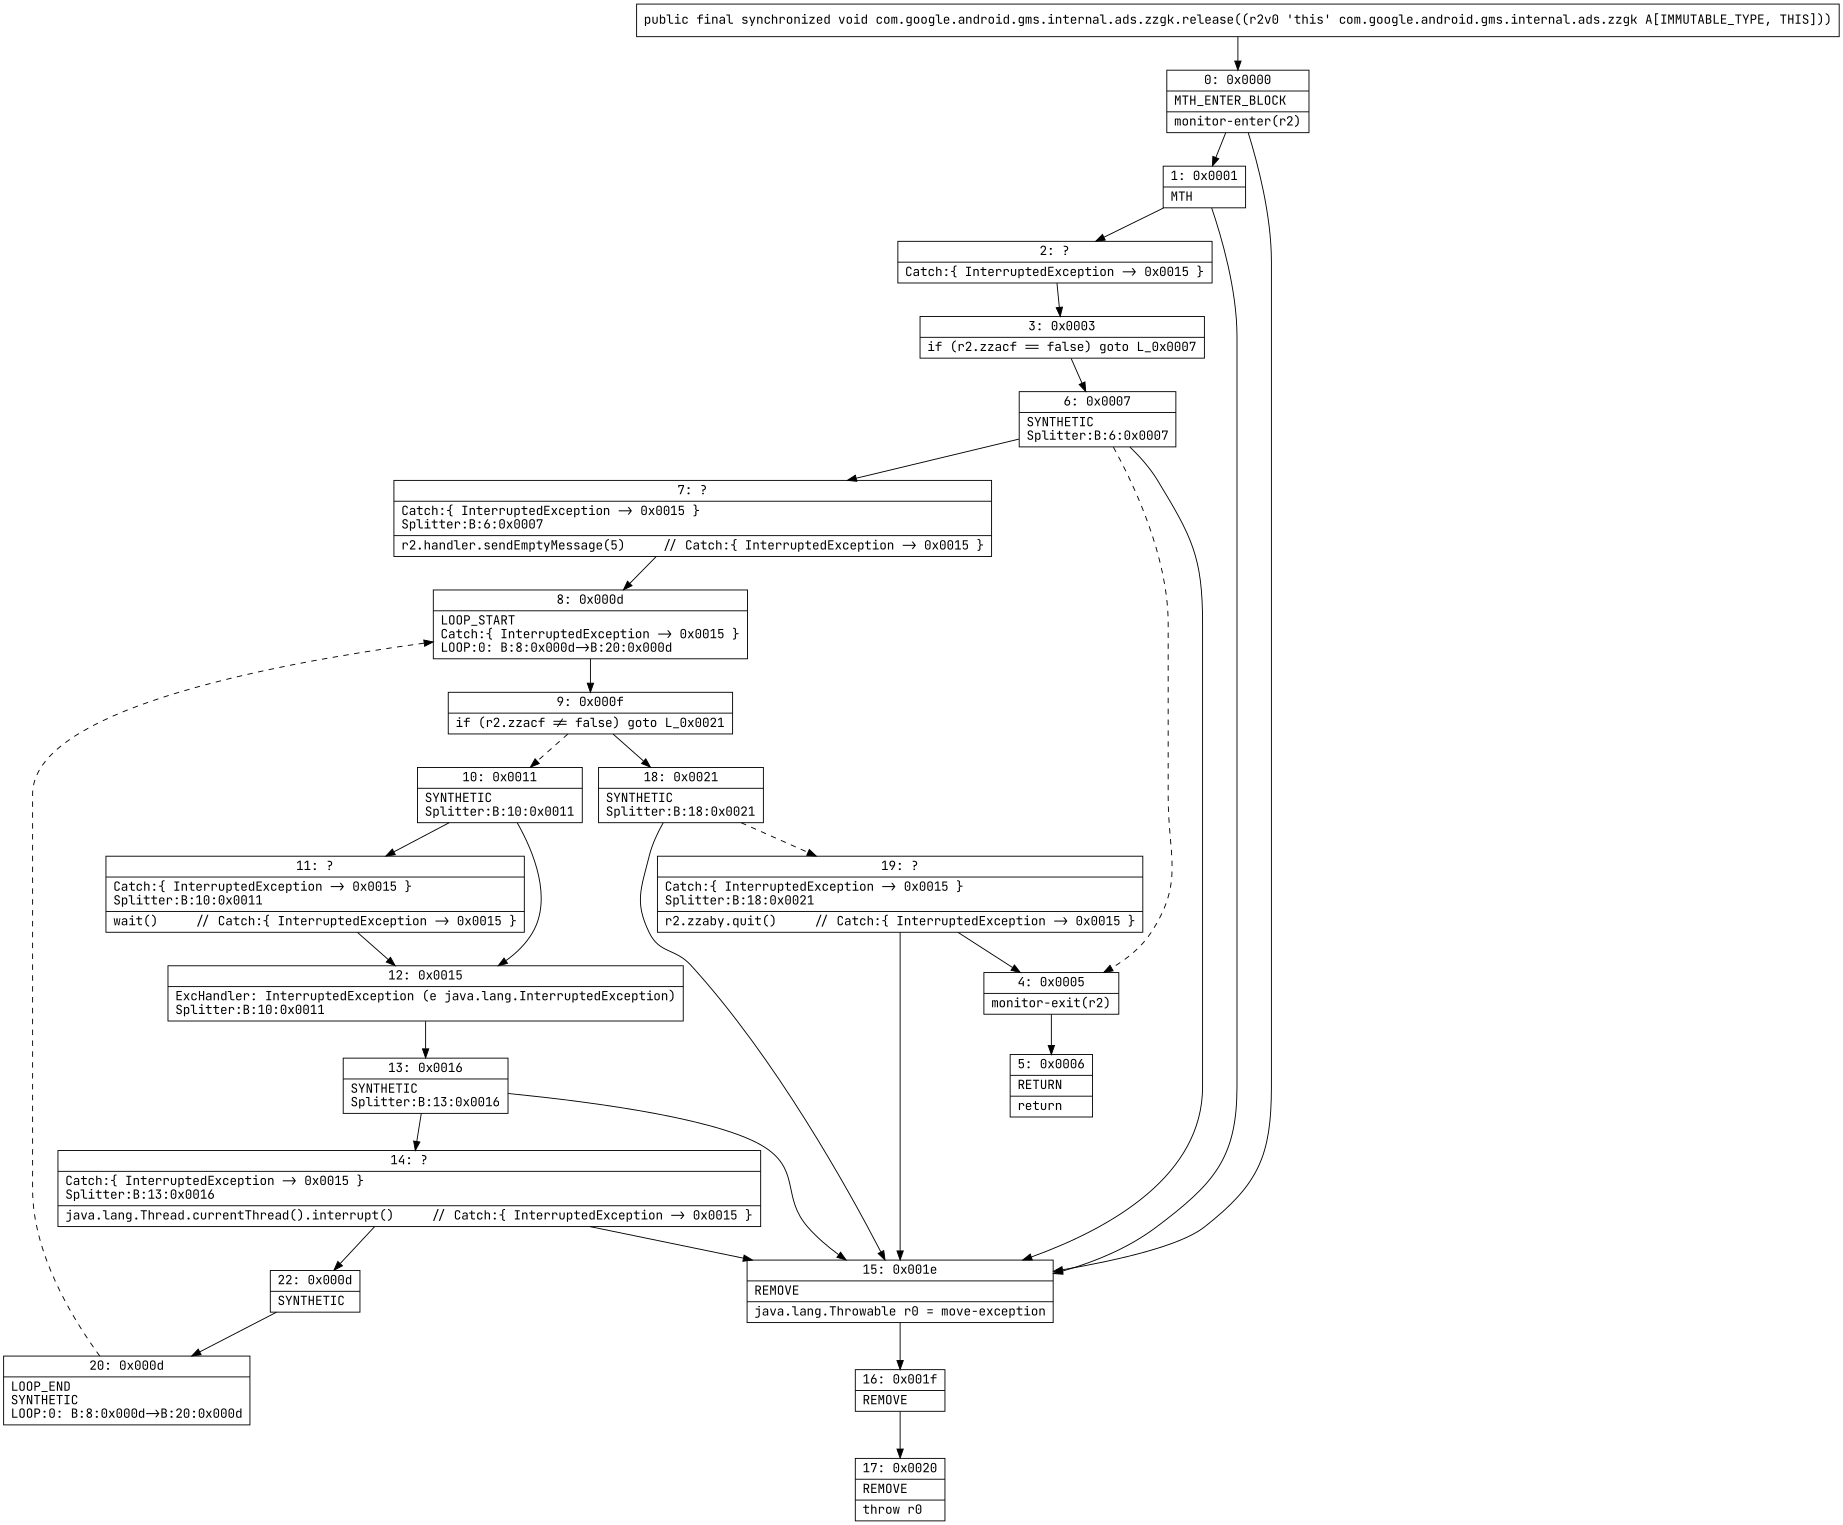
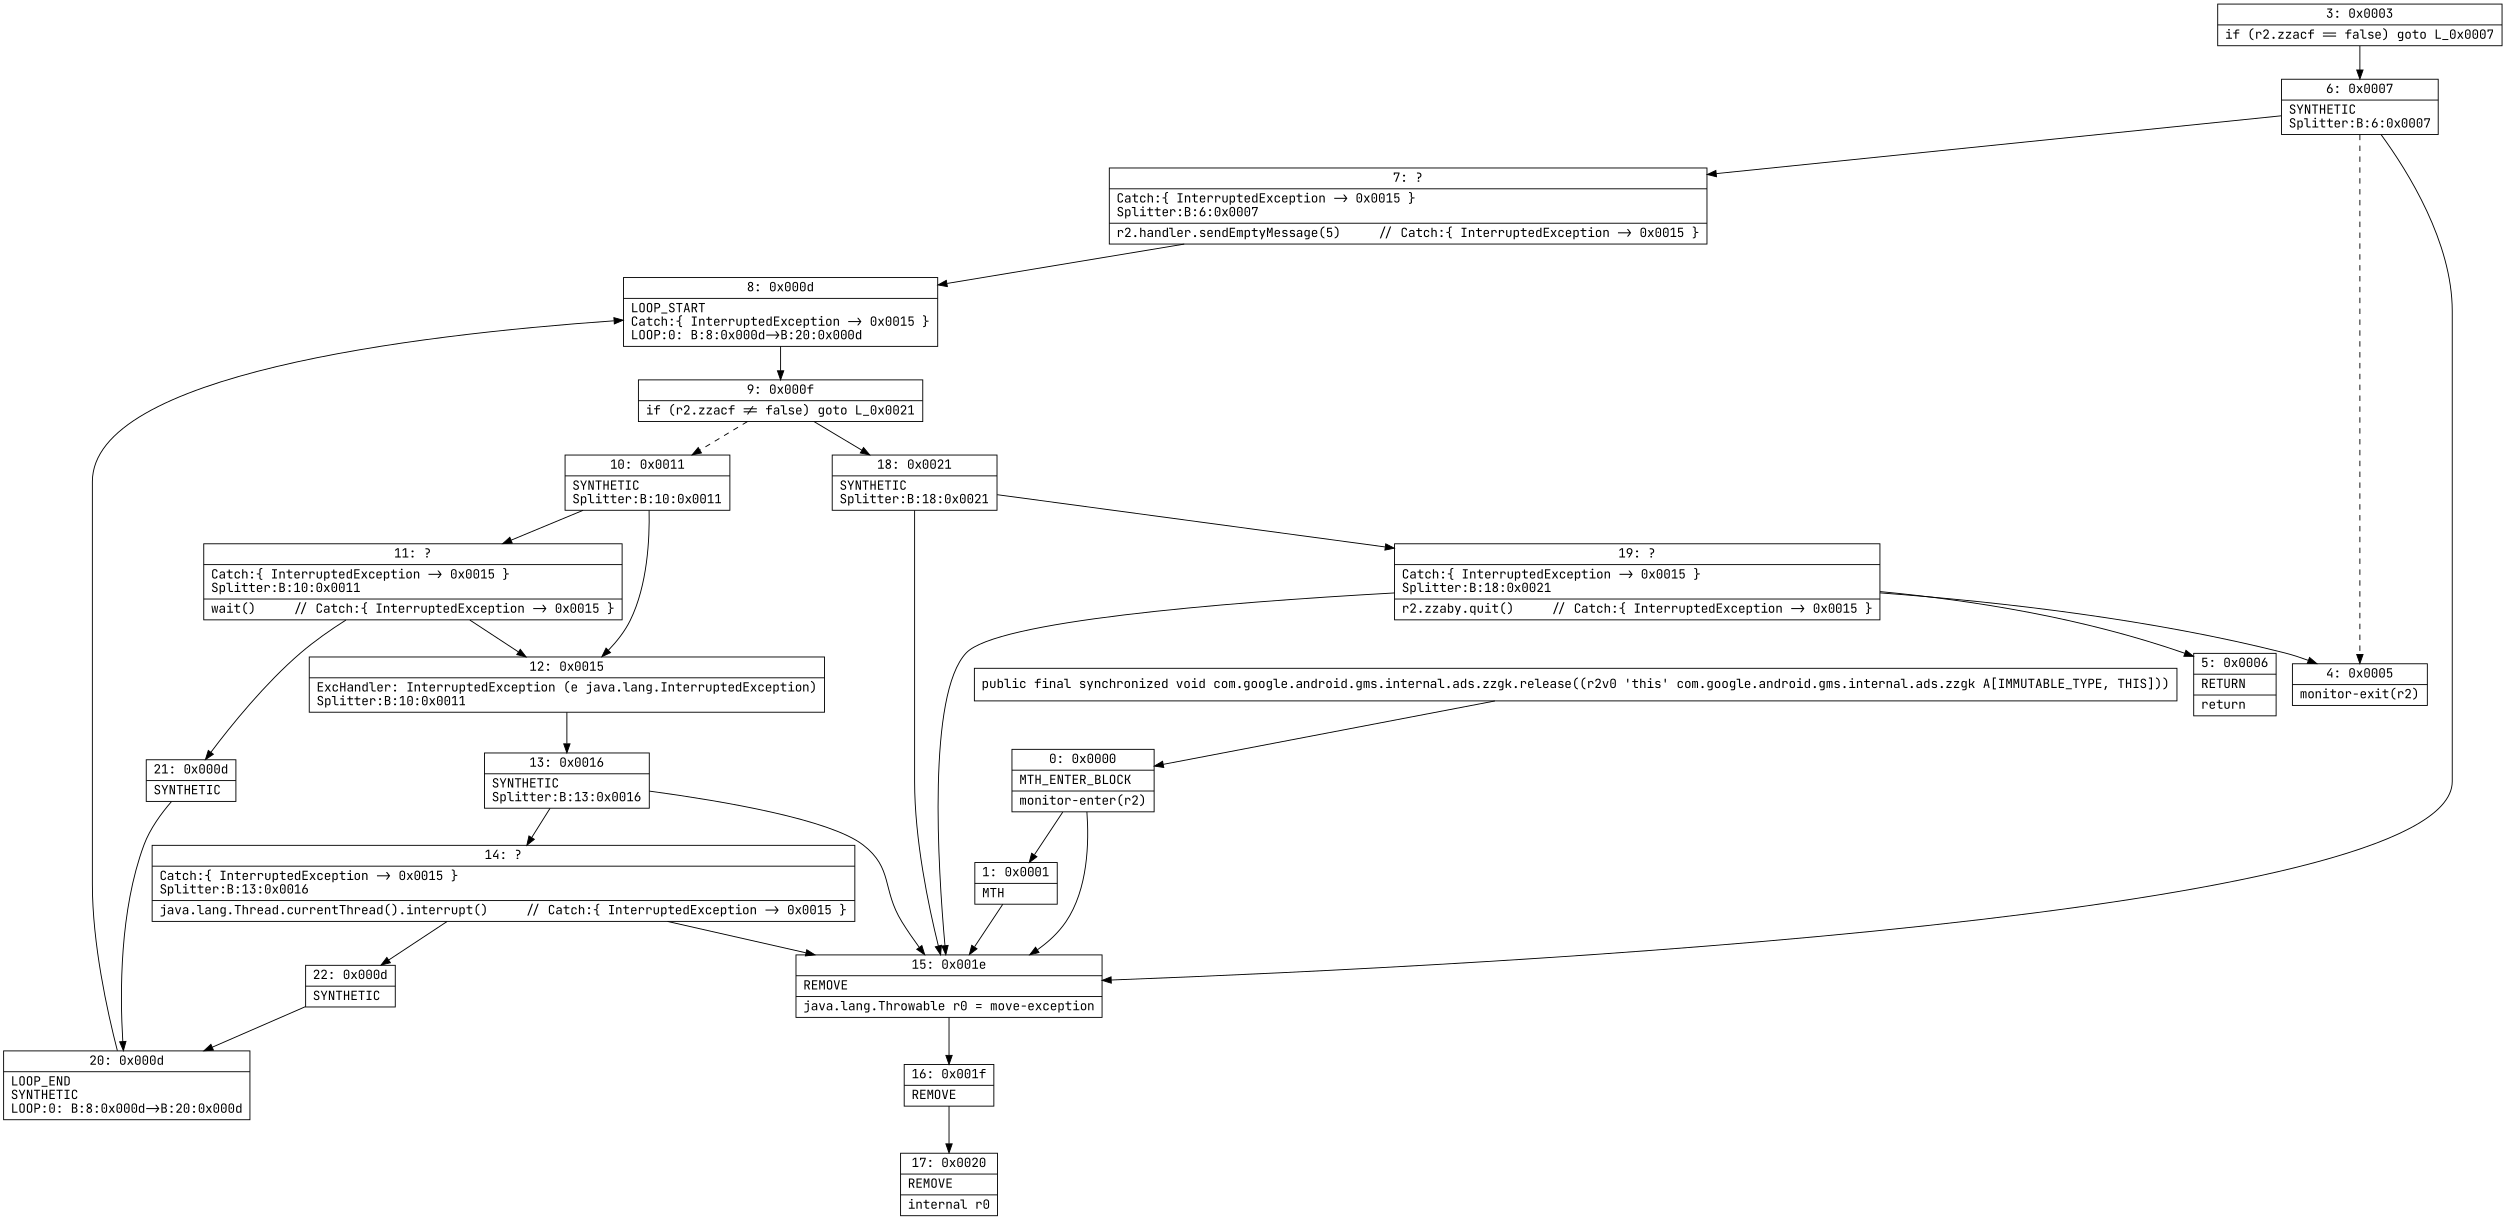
node "2: ?": removed
node "21: 0x000d": added
edge "18: 0x0021" -> "19: ?": style dashed -> solid
edge "20: 0x000d" -> "8: 0x000d": style dashed -> solid
edge "4: 0x0005" -> "5: 0x0006": now "19: ?" -> "5: 0x0006"
node "17: 0x0020": text "throw r0" -> "internal r0"
